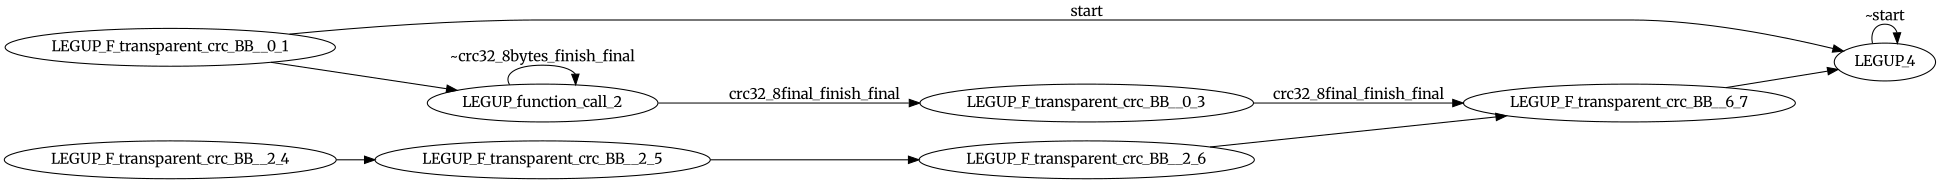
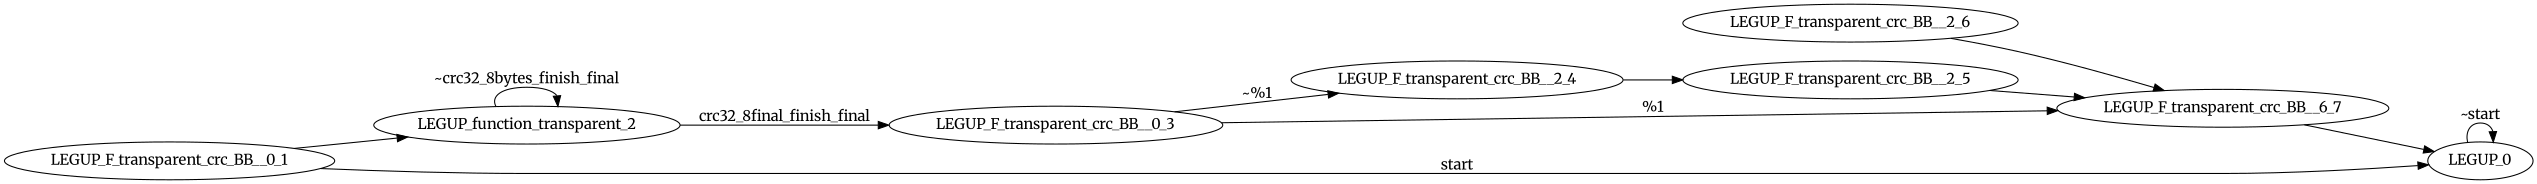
node "LEGUP_4": label "LEGUP_4" -> "LEGUP_0"
edge "LEGUP_F_transparent_crc_BB__0_3" -> "LEGUP_F_transparent_crc_BB__6_7": label "crc32_8final_finish_final" -> "%1"
node "LEGUP_function_call_2": label "LEGUP_function_call_2" -> "LEGUP_function_transparent_2"
edge "LEGUP_F_transparent_crc_BB__0_3" -> "LEGUP_F_transparent_crc_BB__2_4": added, label "~%1"
edge "LEGUP_F_transparent_crc_BB__2_5" -> "LEGUP_F_transparent_crc_BB__2_6": now "LEGUP_F_transparent_crc_BB__2_5" -> "LEGUP_F_transparent_crc_BB__6_7"
